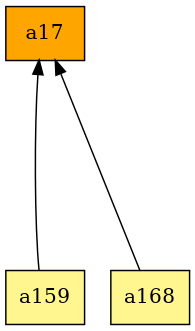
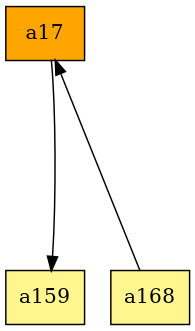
edge "a159" -> "a17": reversed
